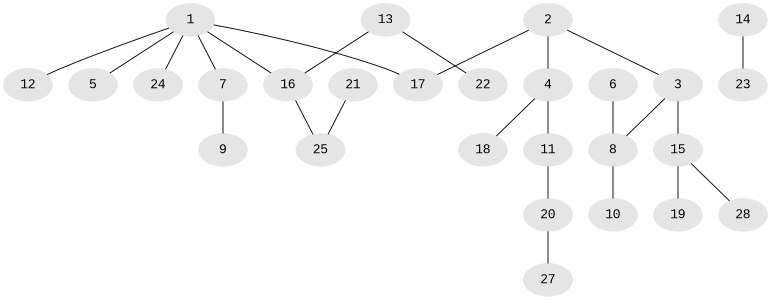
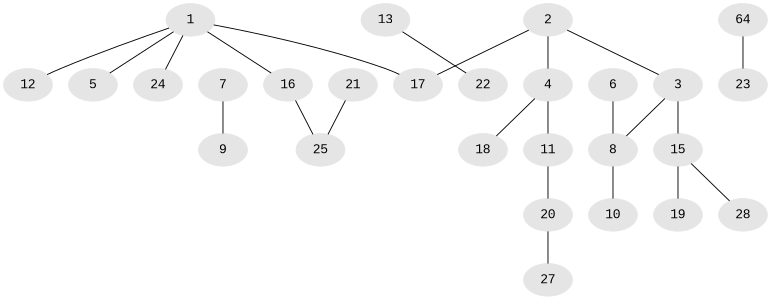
node "14": label "14" -> "64"
edge "13" -- "16": removed
edge "1" -- "7": removed
